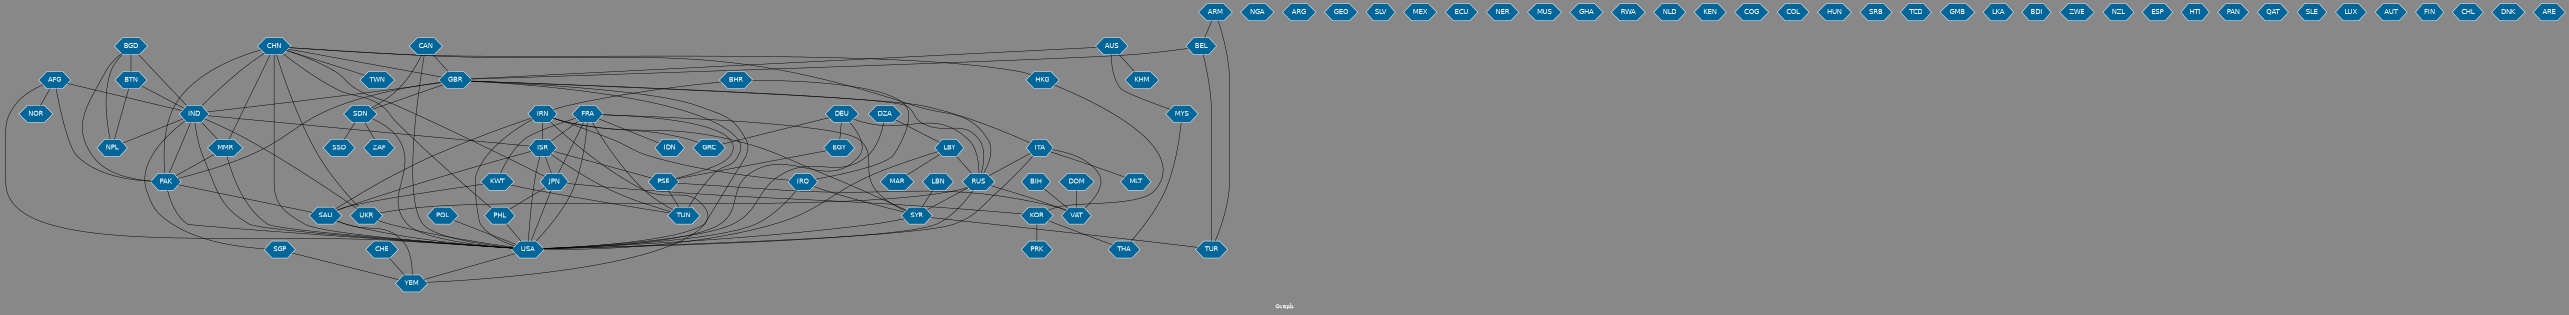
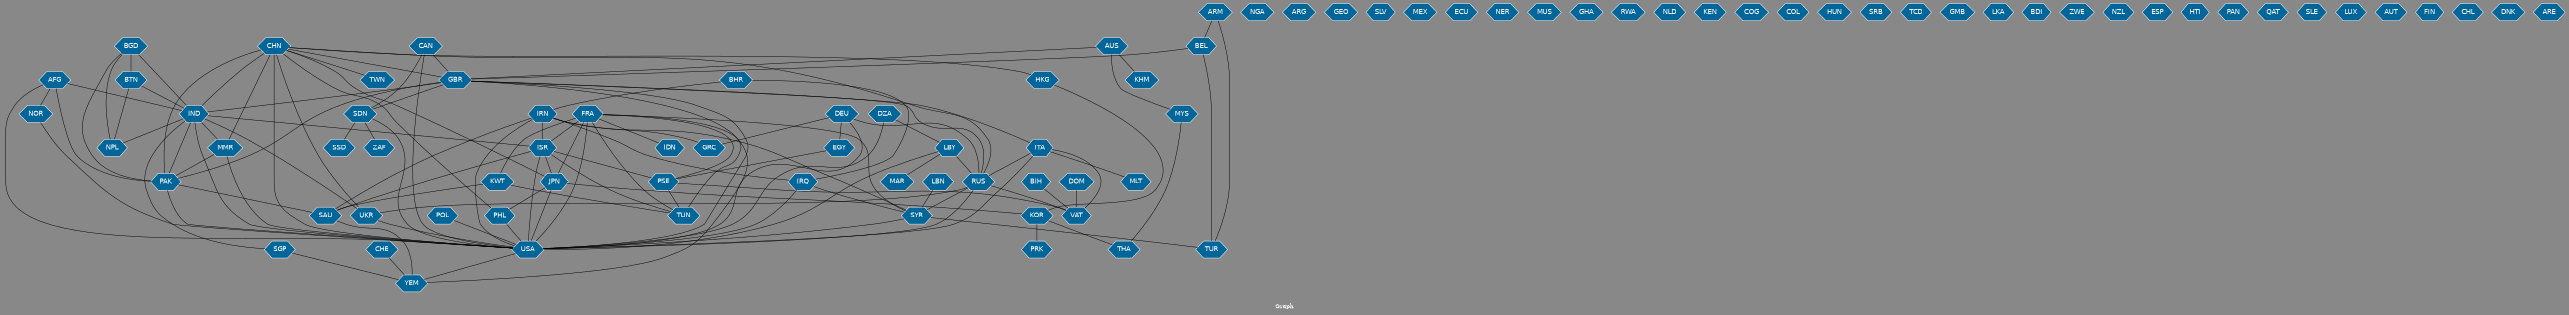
edge "SAU" -- "USA": now "NOR" -- "USA"
edge "IRN" -- "YEM": now "FRA" -- "YEM"
